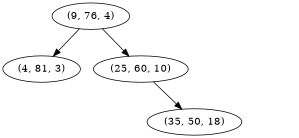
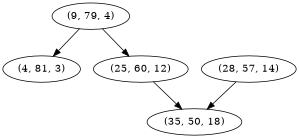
node "(9, 76, 4)": label "(9, 76, 4)" -> "(9, 79, 4)"
node "(25, 60, 10)": label "(25, 60, 10)" -> "(25, 60, 12)"
node "(28, 57, 14)": added
